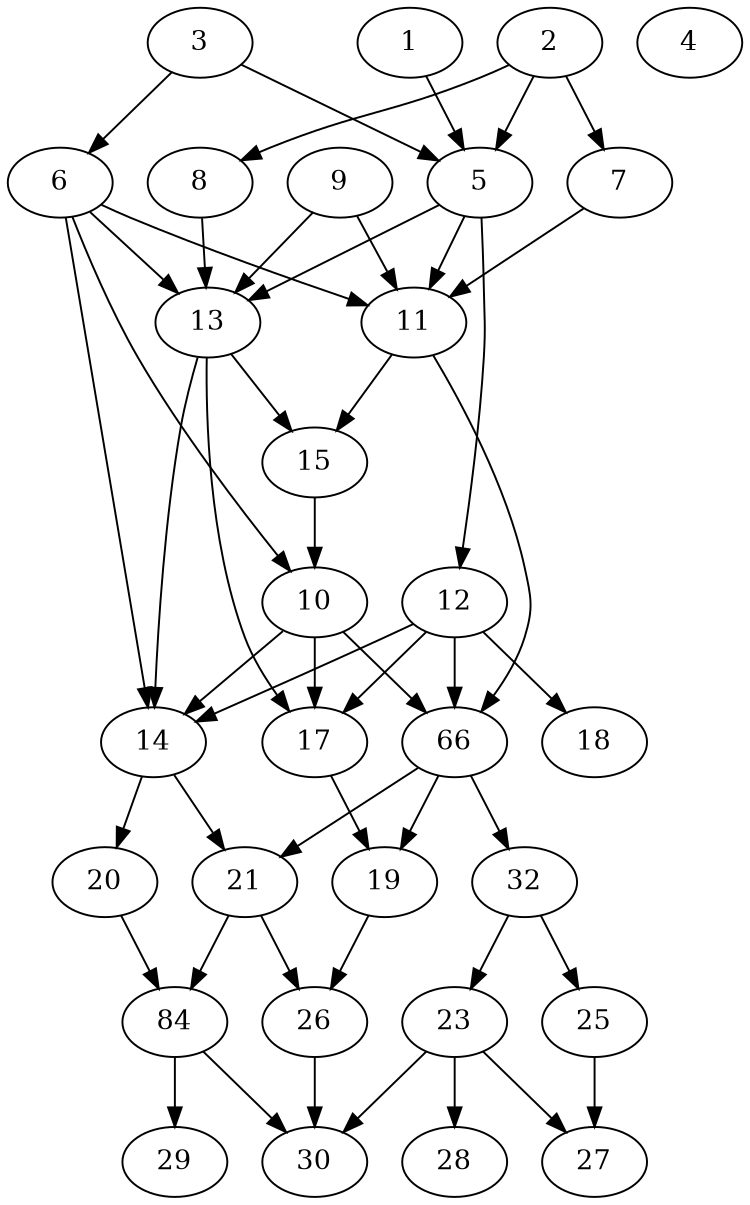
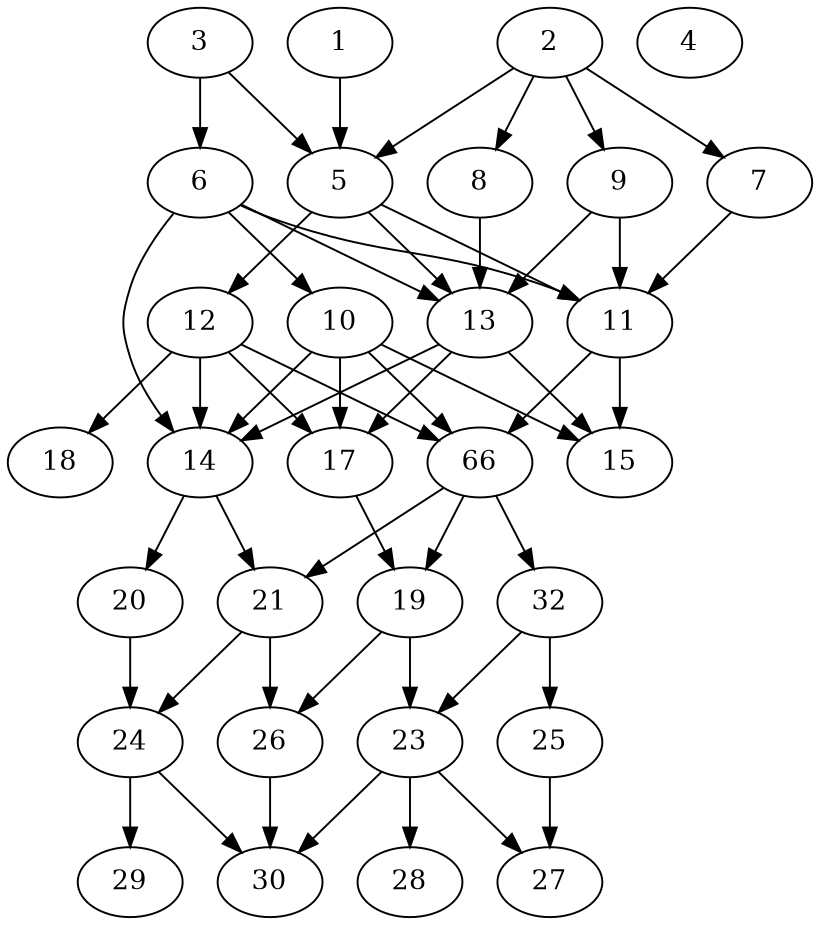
edge "2" -> "9": added
edge "15" -> "10": reversed
edge "19" -> "23": added
node "84": label "84" -> "24"
